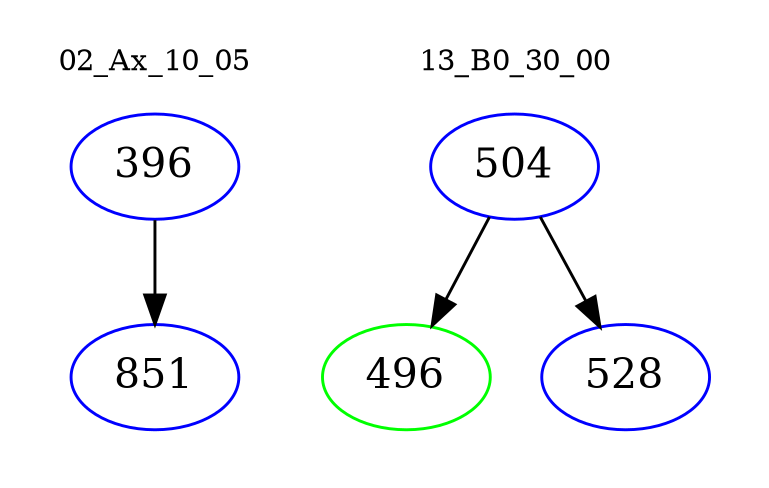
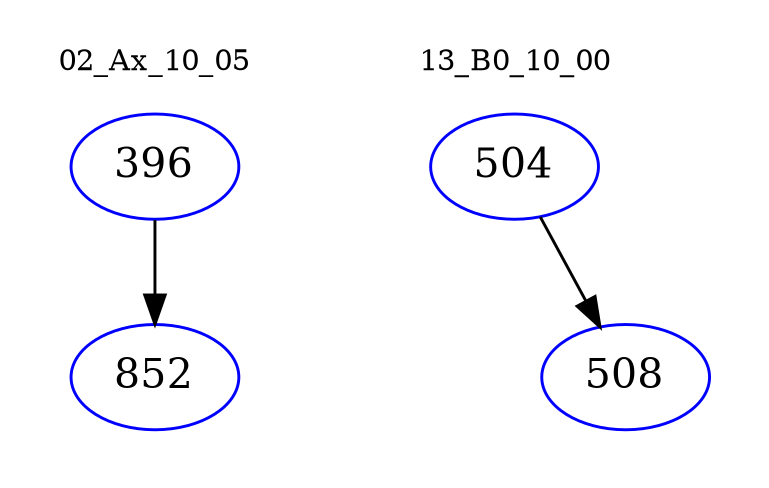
cluster "13_B0_30_00": label "13_B0_30_00" -> "13_B0_10_00"
node "851": label "851" -> "852"
node "496": removed
node "528": label "528" -> "508"
